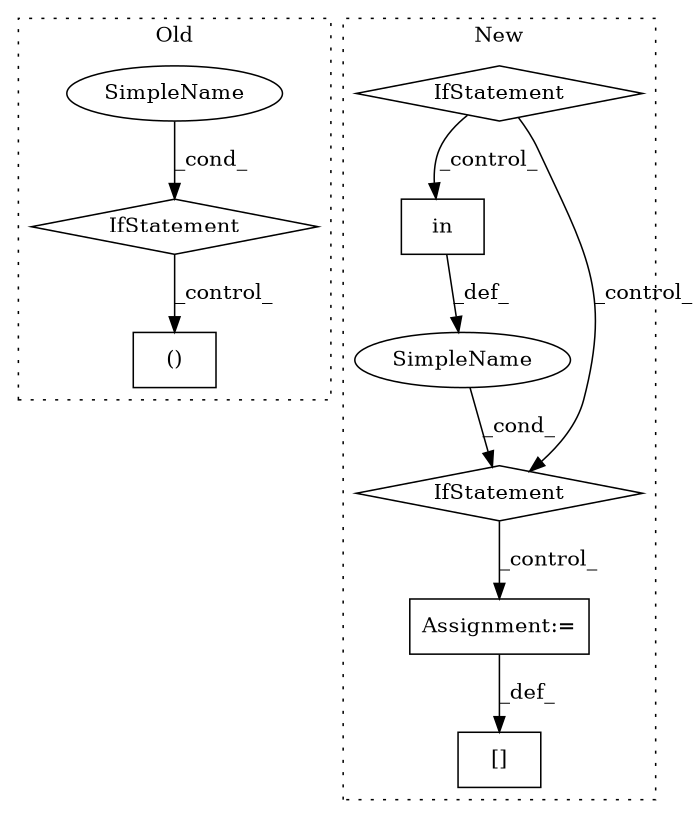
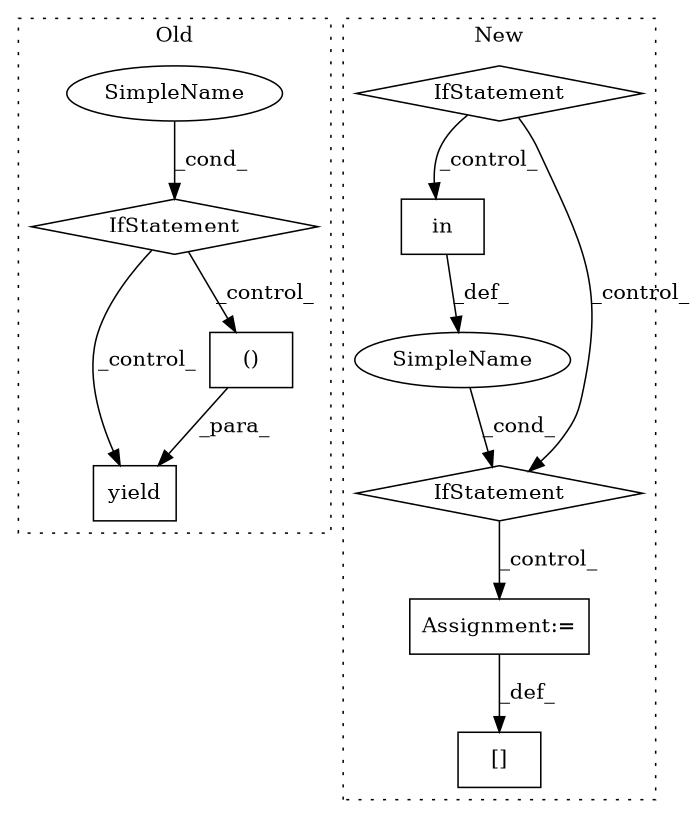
node "yield": added
